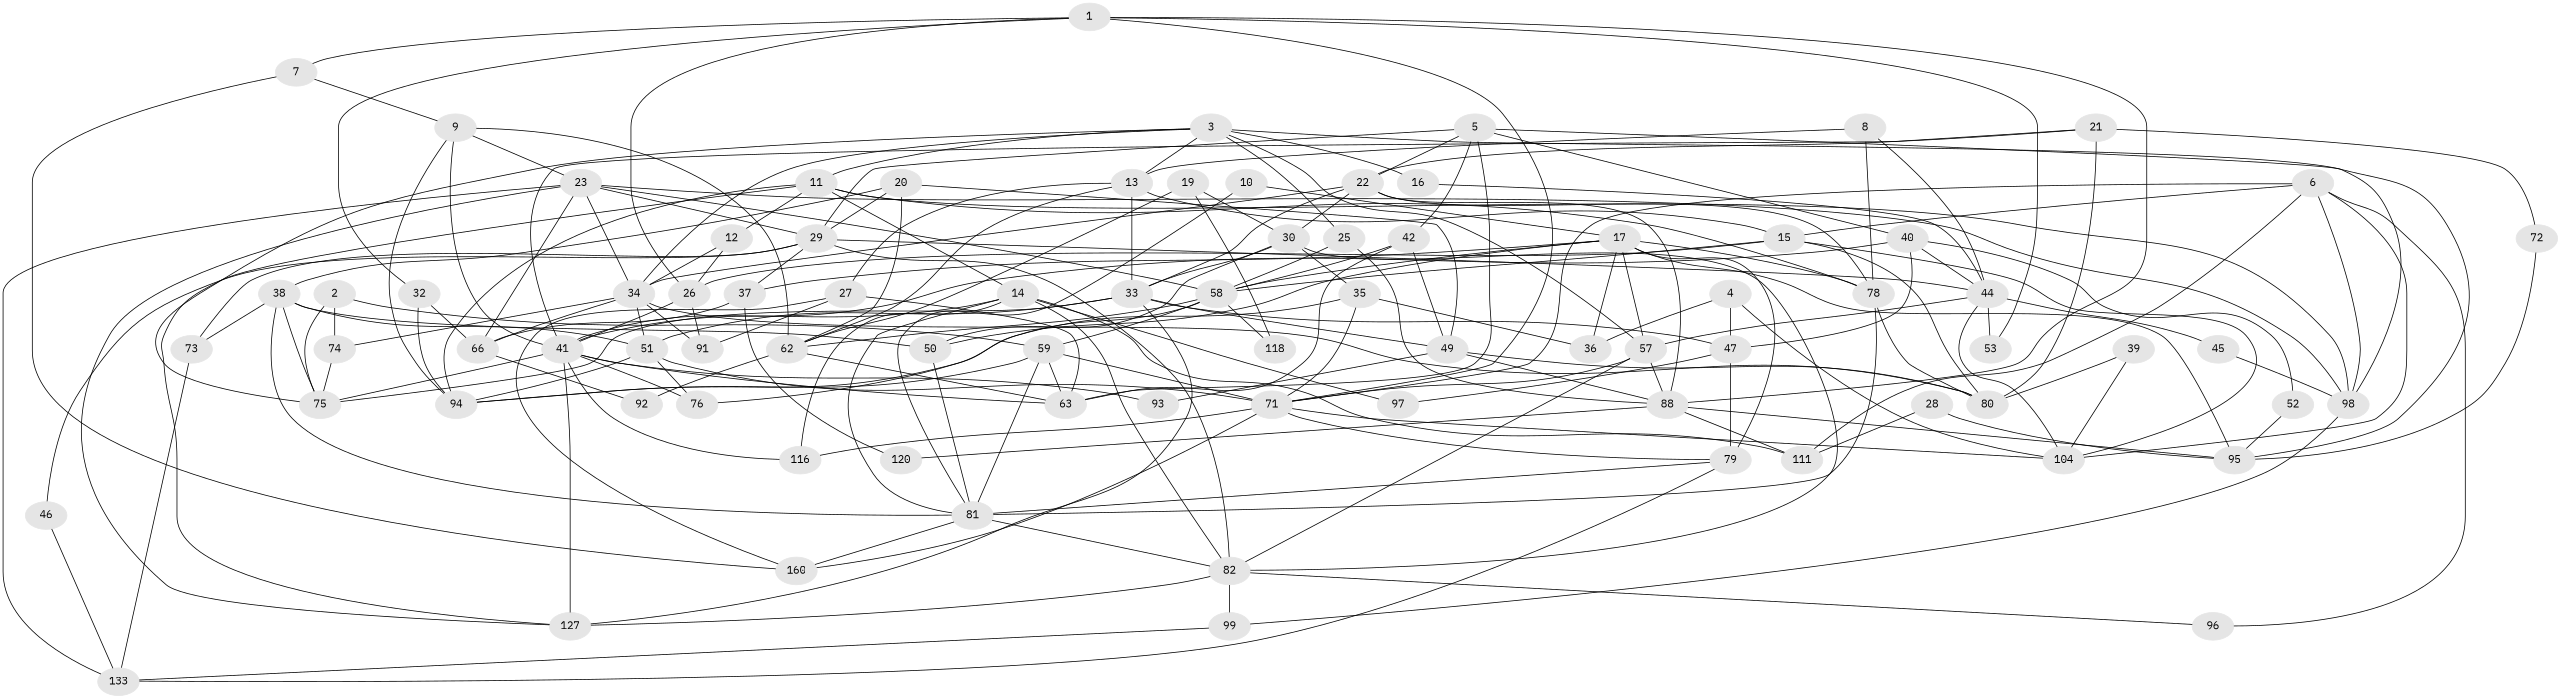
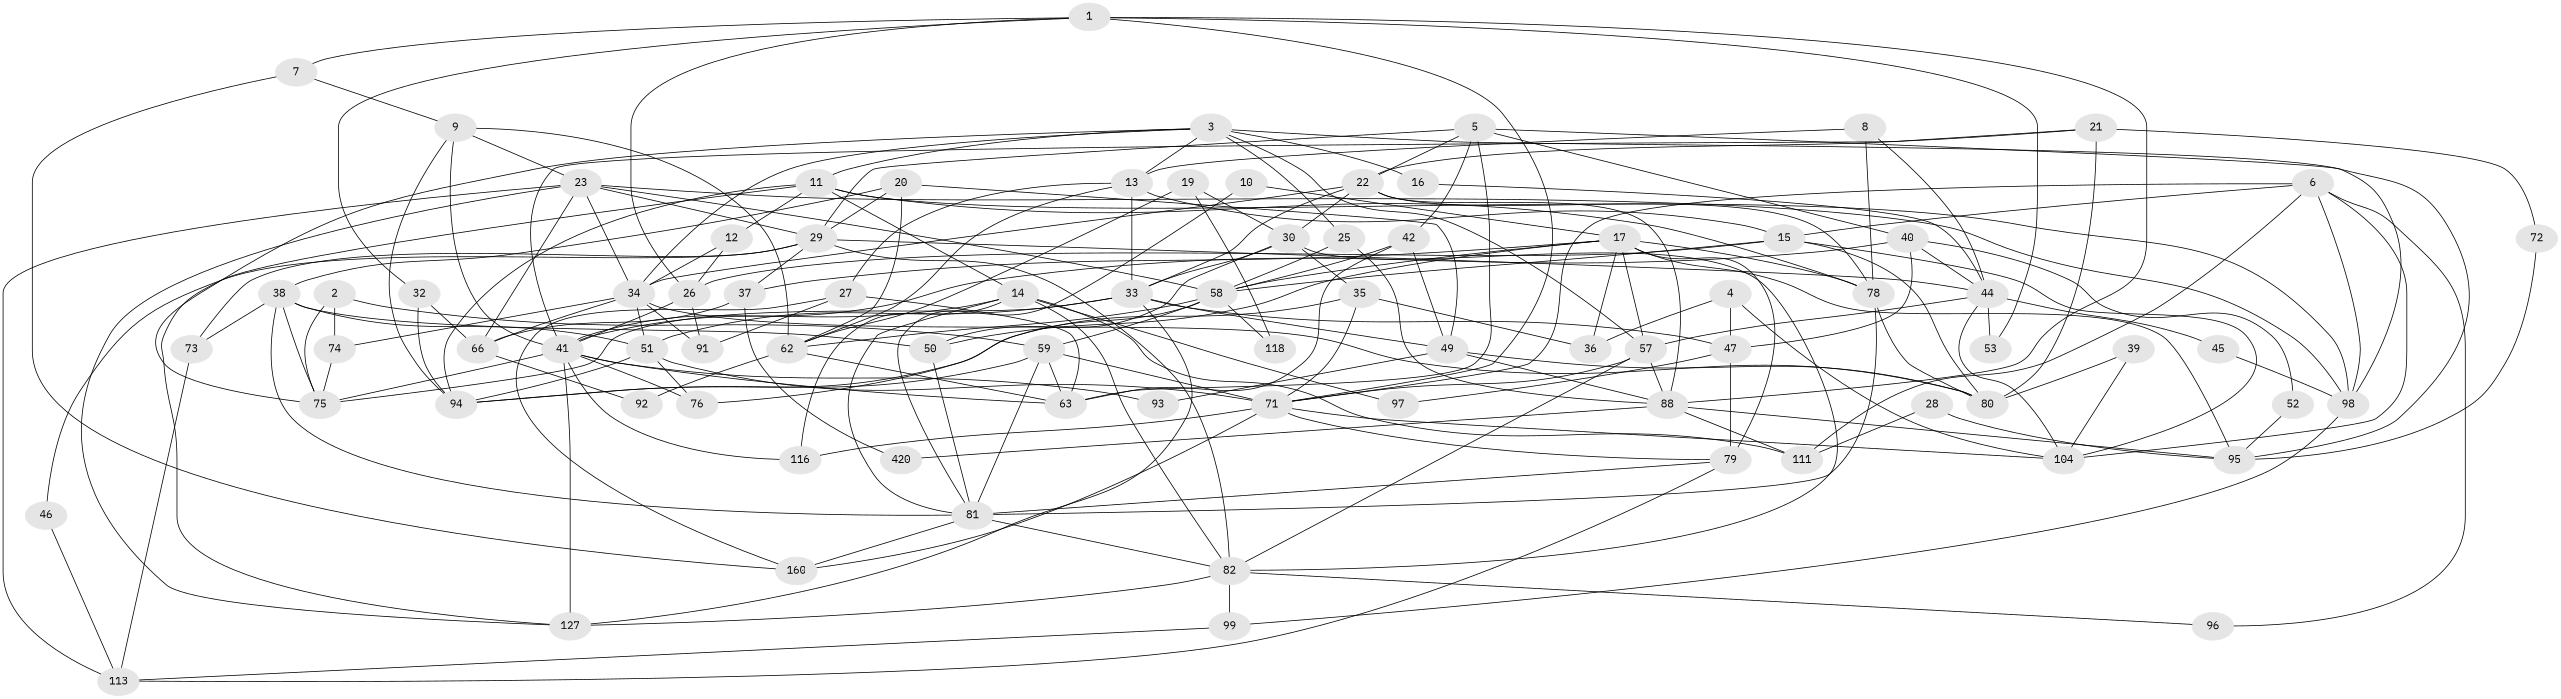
node "120": label "120" -> "420"
node "133": label "133" -> "113"
